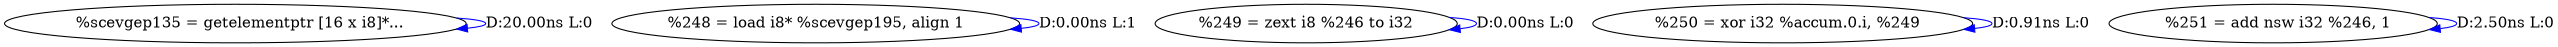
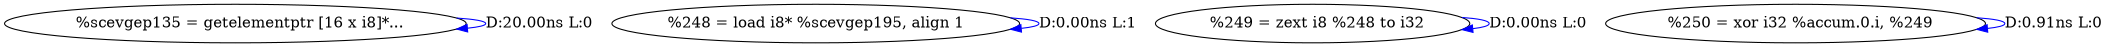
node "%249 = zext i8 %246 to i32": label "%249 = zext i8 %246 to i32" -> "%249 = zext i8 %248 to i32"
node "%251 = add nsw i32 %246, 1": removed
